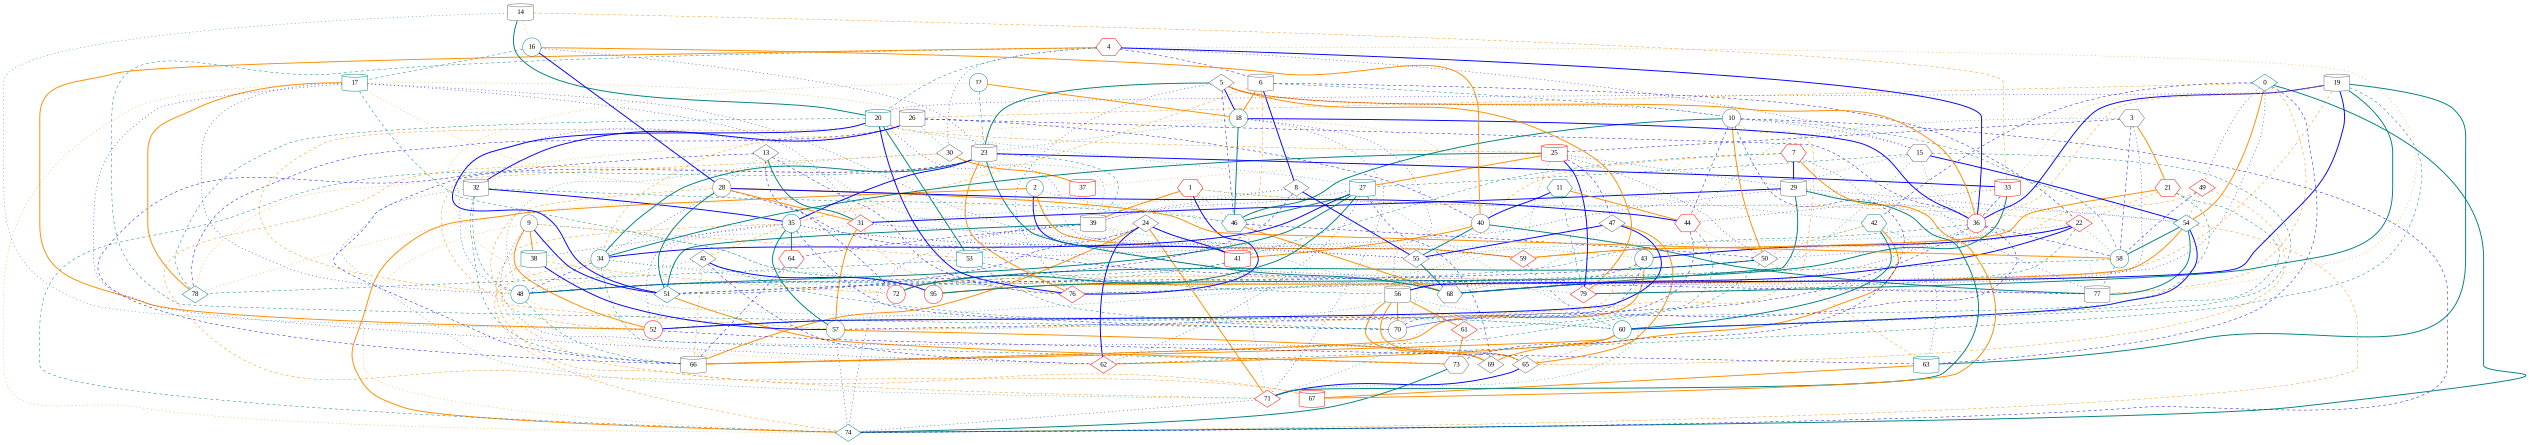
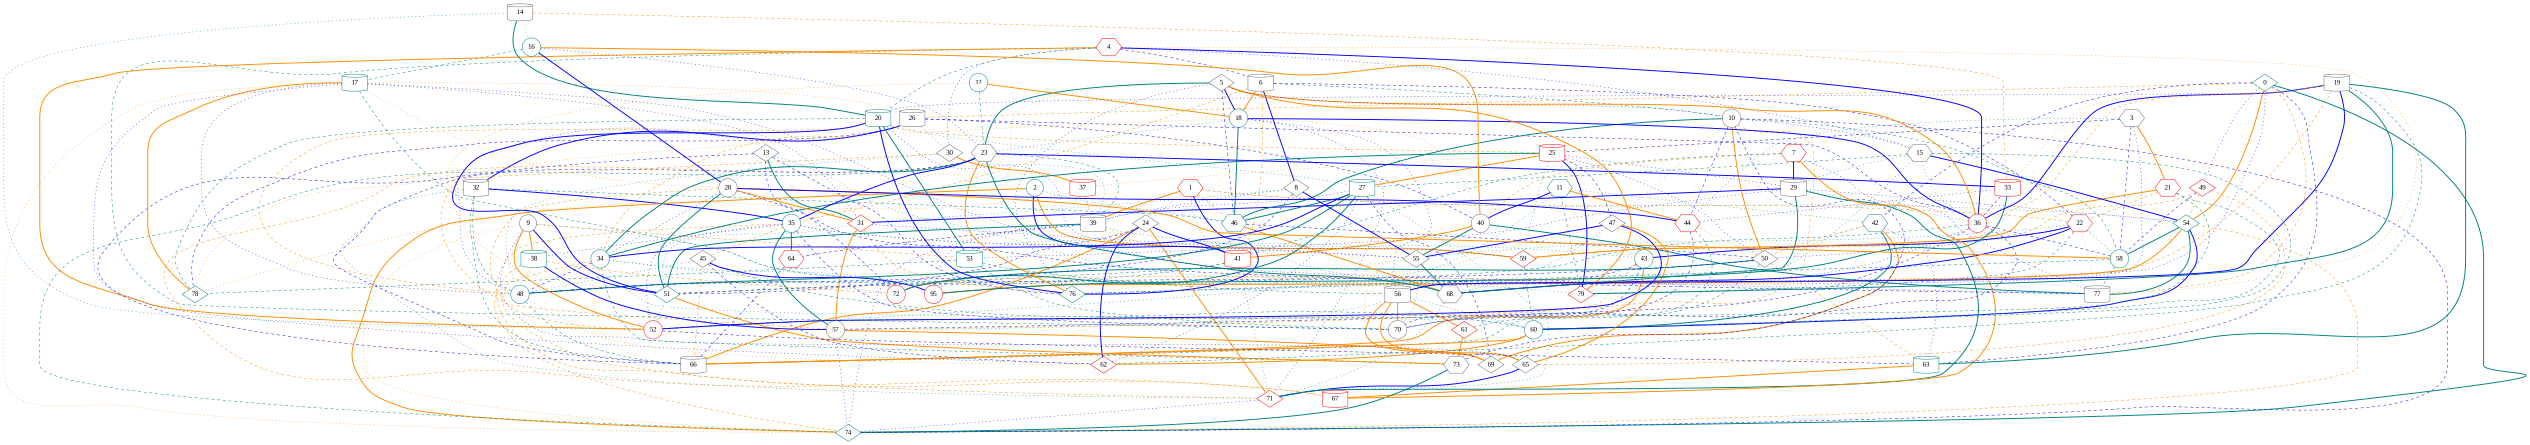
node "23": shape cylinder -> hexagon
node "22": shape diamond -> hexagon
node "76": color red -> teal
